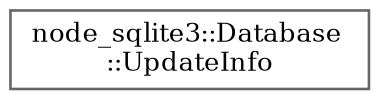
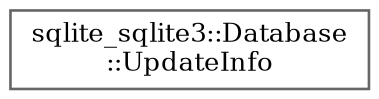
node "node_sqlite3::Database ::UpdateInfo": label "node_sqlite3::Database ::UpdateInfo" -> "sqlite_sqlite3::Database ::UpdateInfo"
